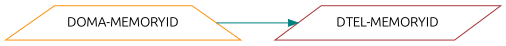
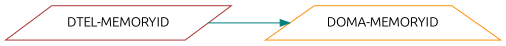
edge "DOMA-MEMORYID" -> "DTEL-MEMORYID": reversed
